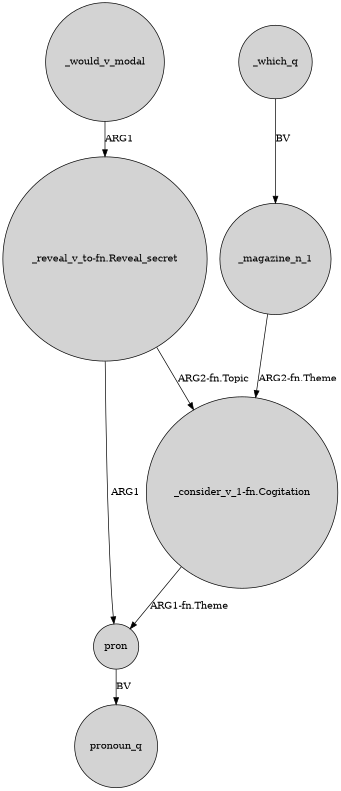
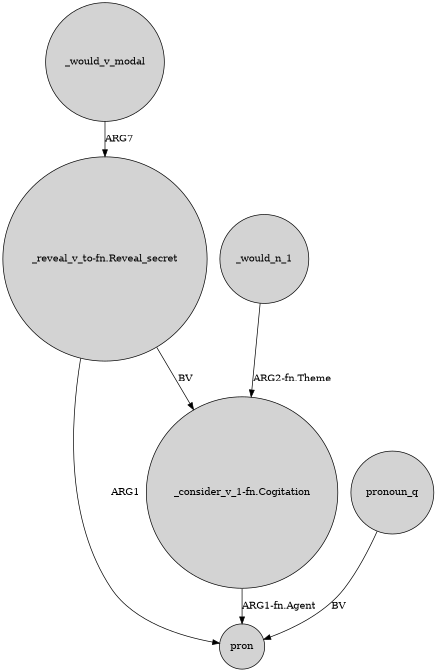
node "_which_q": removed
edge "_would_v_modal" -> "_reveal_v_to-fn.Reveal_secret": label "ARG1" -> "ARG7"
node "_magazine_n_1": label "_magazine_n_1" -> "_would_n_1"
edge "_reveal_v_to-fn.Reveal_secret" -> "_consider_v_1-fn.Cogitation": label "ARG2-fn.Topic" -> "BV"
edge "_consider_v_1-fn.Cogitation" -> "pron": label "ARG1-fn.Theme" -> "ARG1-fn.Agent"
edge "pron" -> "pronoun_q": reversed
